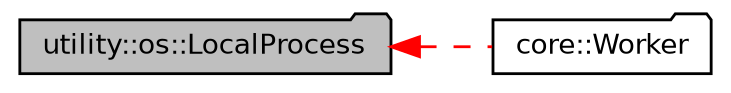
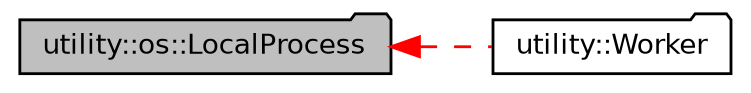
node "core::Worker": label "core::Worker" -> "utility::Worker"
